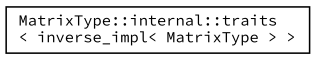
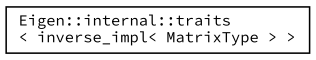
node "MatrixType::internal::traits < inverse_impl< MatrixType > >": label "MatrixType::internal::traits < inverse_impl< MatrixType > >" -> "Eigen::internal::traits < inverse_impl< MatrixType > >"
